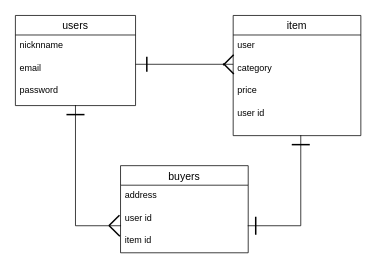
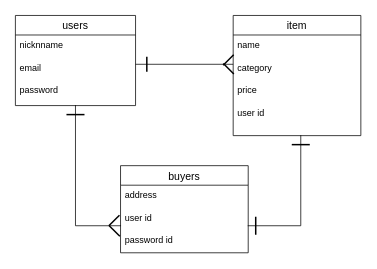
node "user": label "user" -> "name"
node "item id": label "item id" -> "password id"
